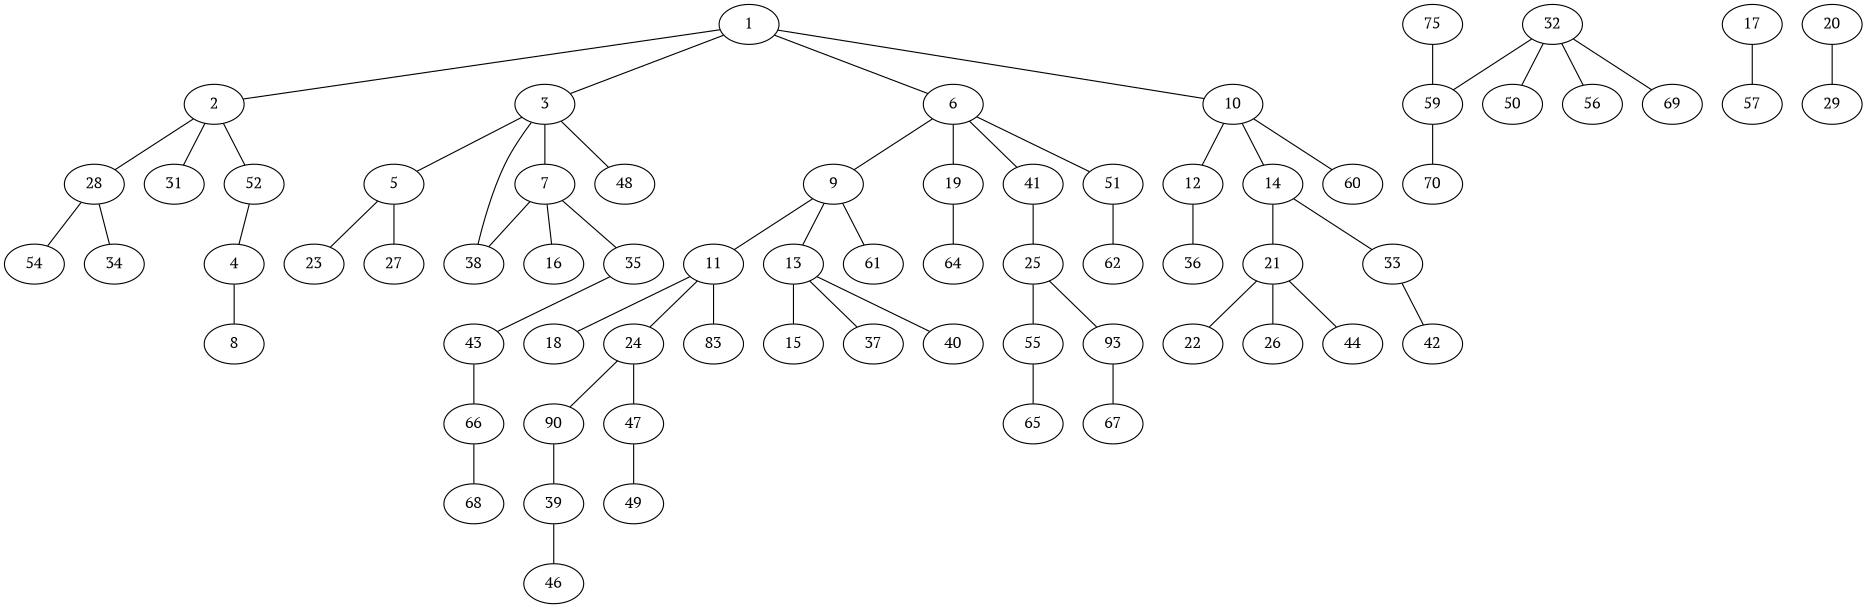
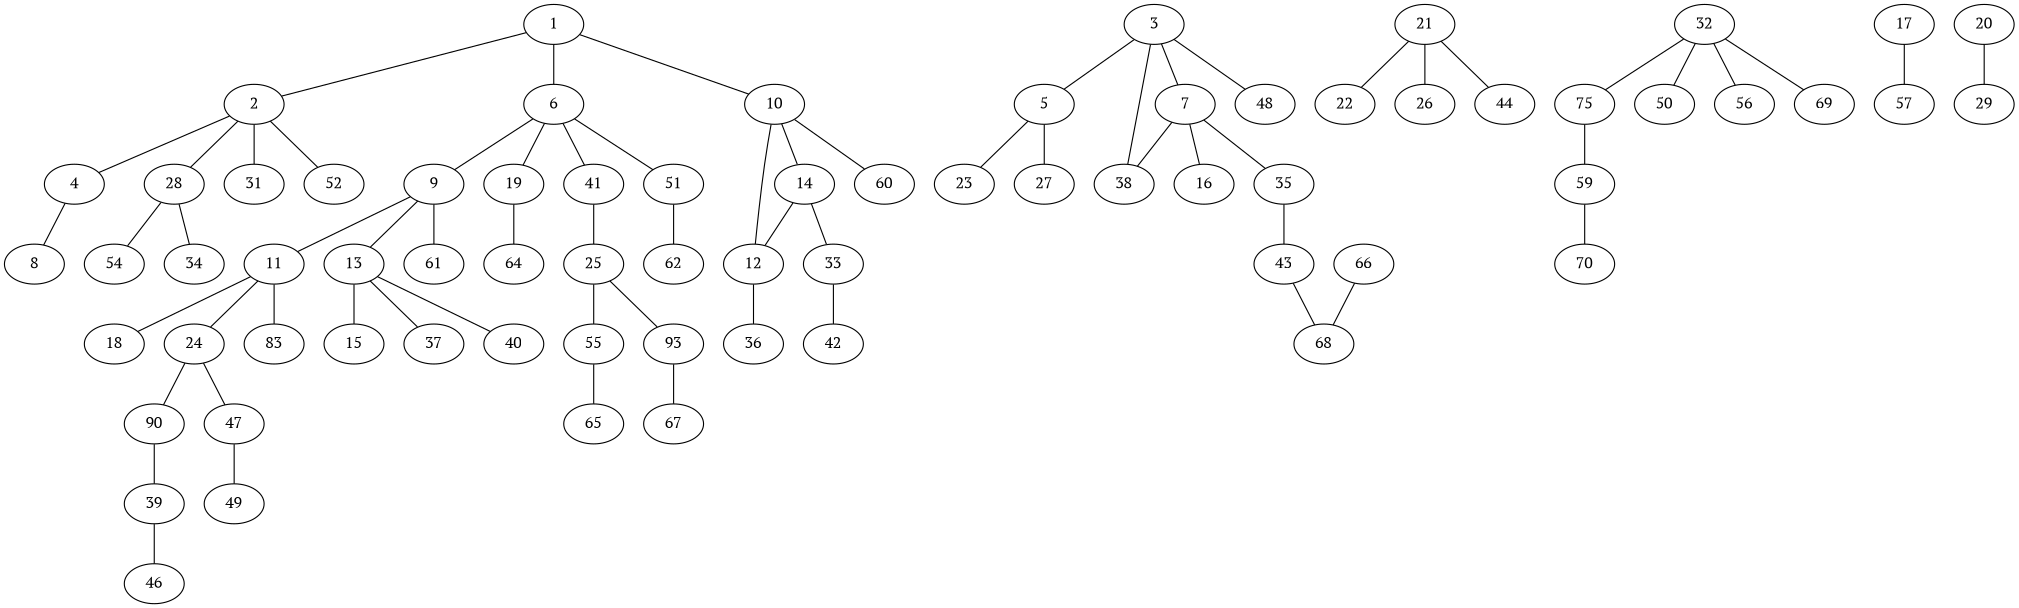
edge "1" -- "3": removed
edge "32" -- "59": now "32" -- "75"
edge "52" -- "4": now "2" -- "4"
edge "14" -- "21": now "14" -- "12"
edge "43" -- "66": now "43" -- "68"
